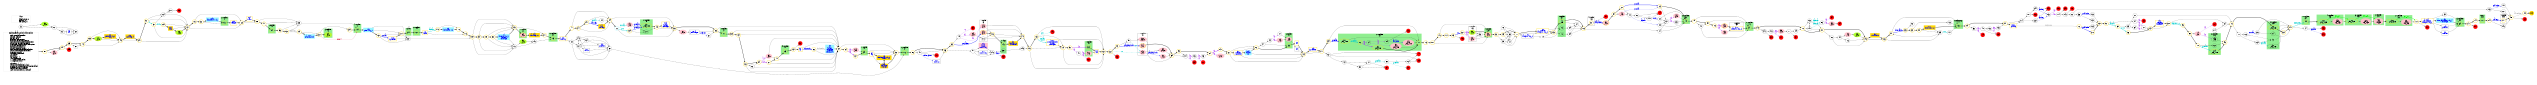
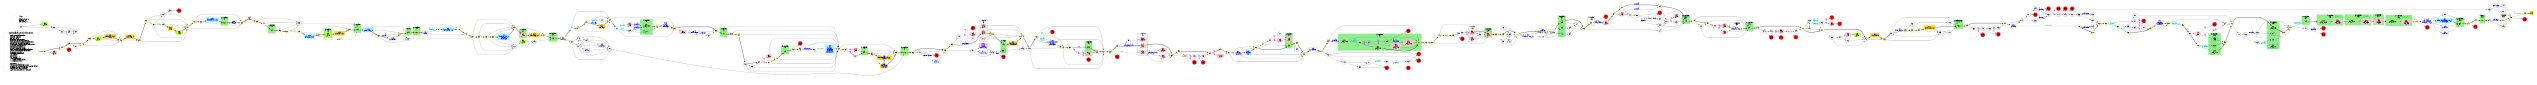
node "047": color gold -> cadetblue1
node "231 -1ST": fillcolor greenyellow -> pink
node "273 crowbar (1d6)": added
